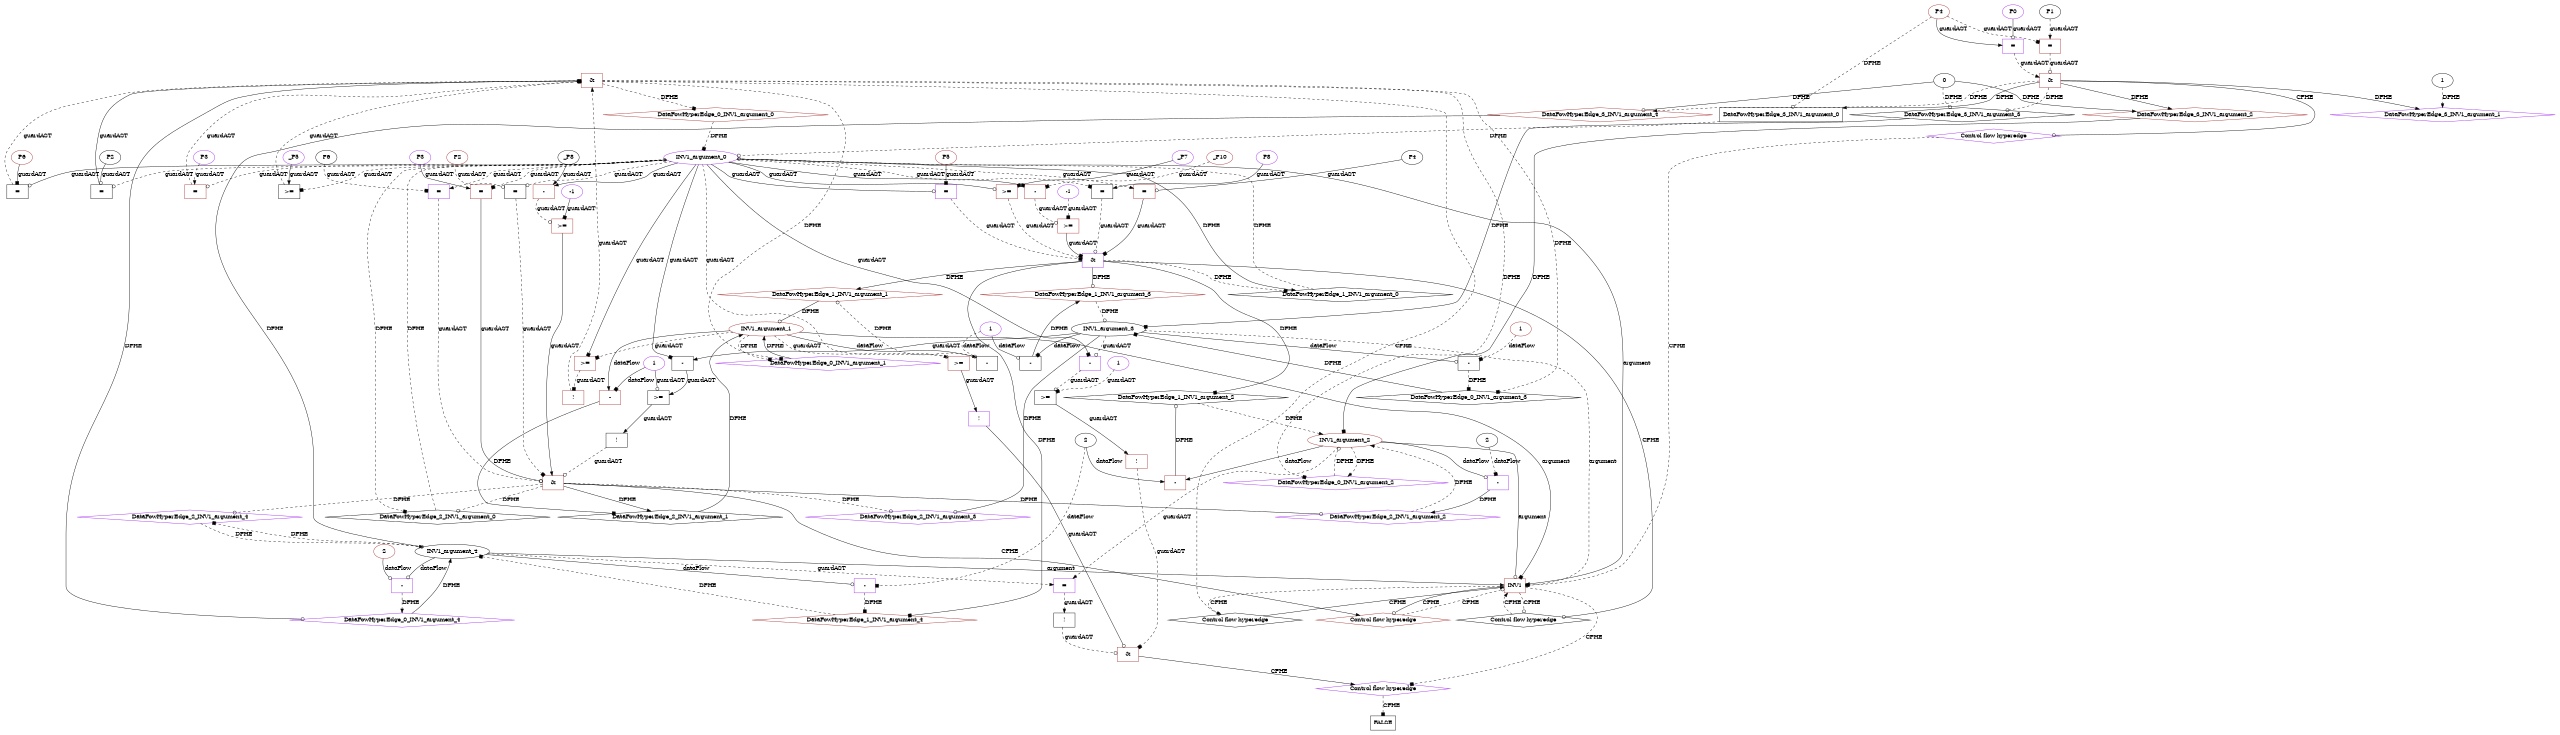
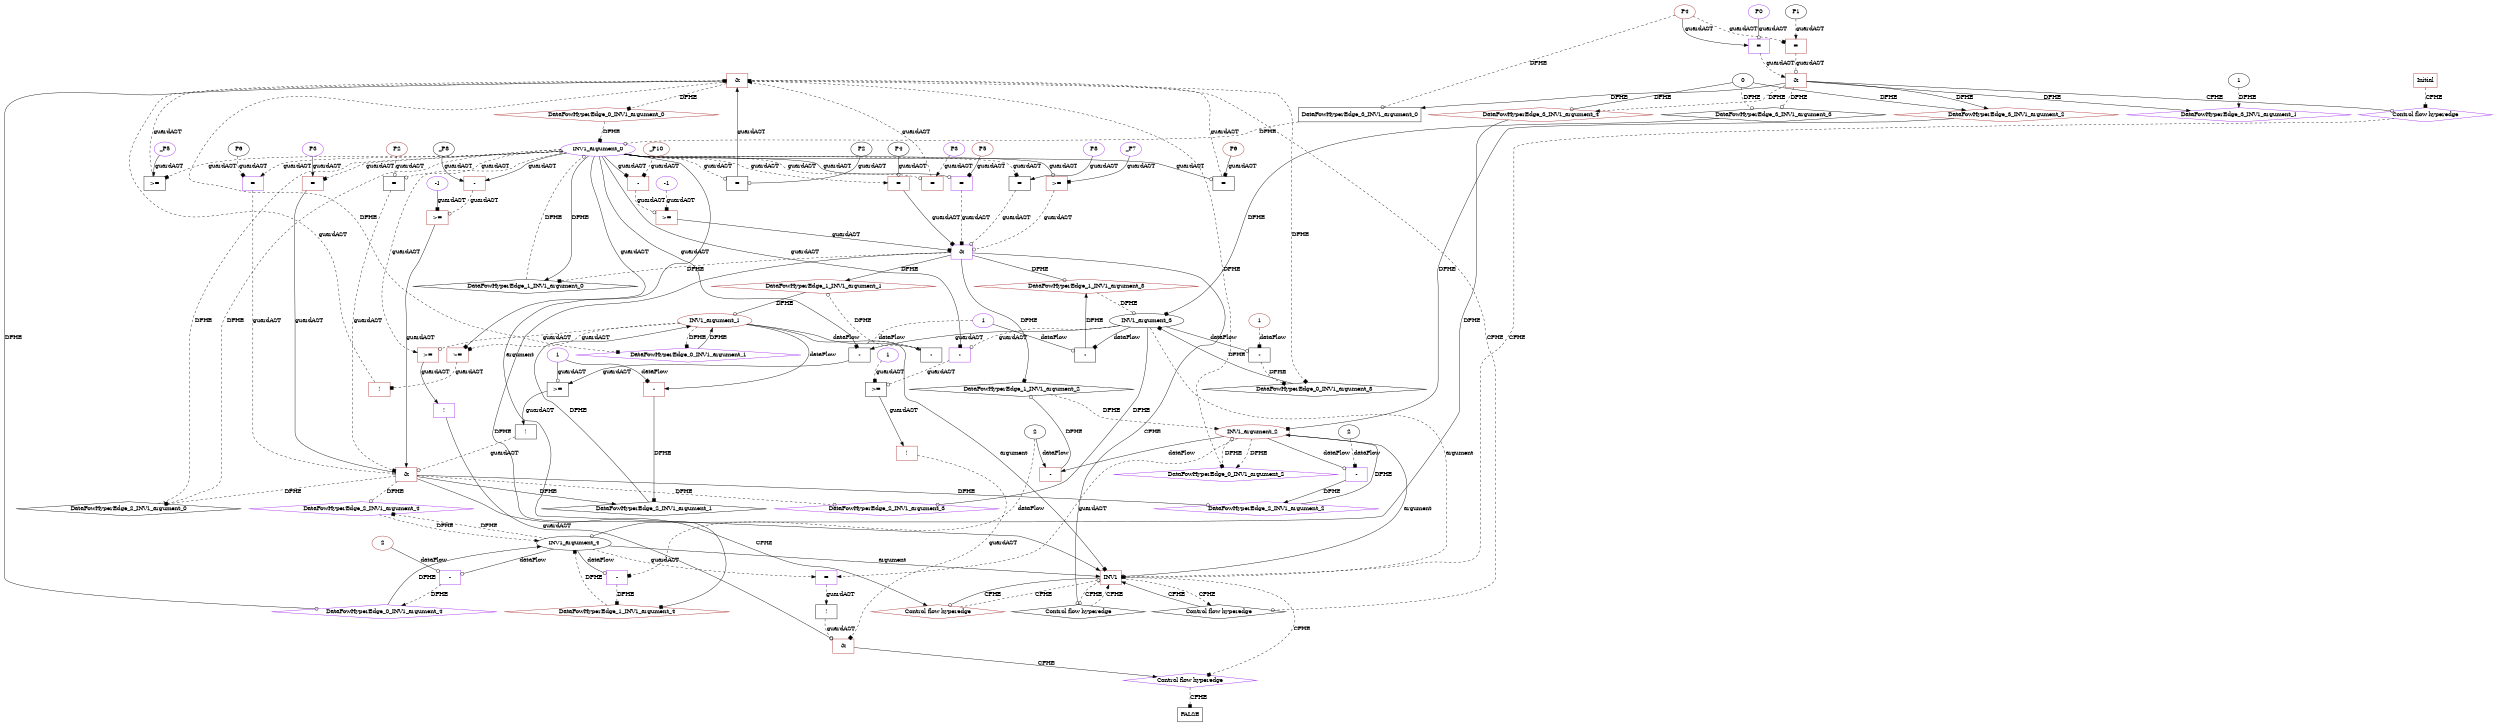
node "Initial": added
edge "DataFowHyperEdge_2_INV1_argument_2" -> "INV1_argument_2": style dashed -> solid
